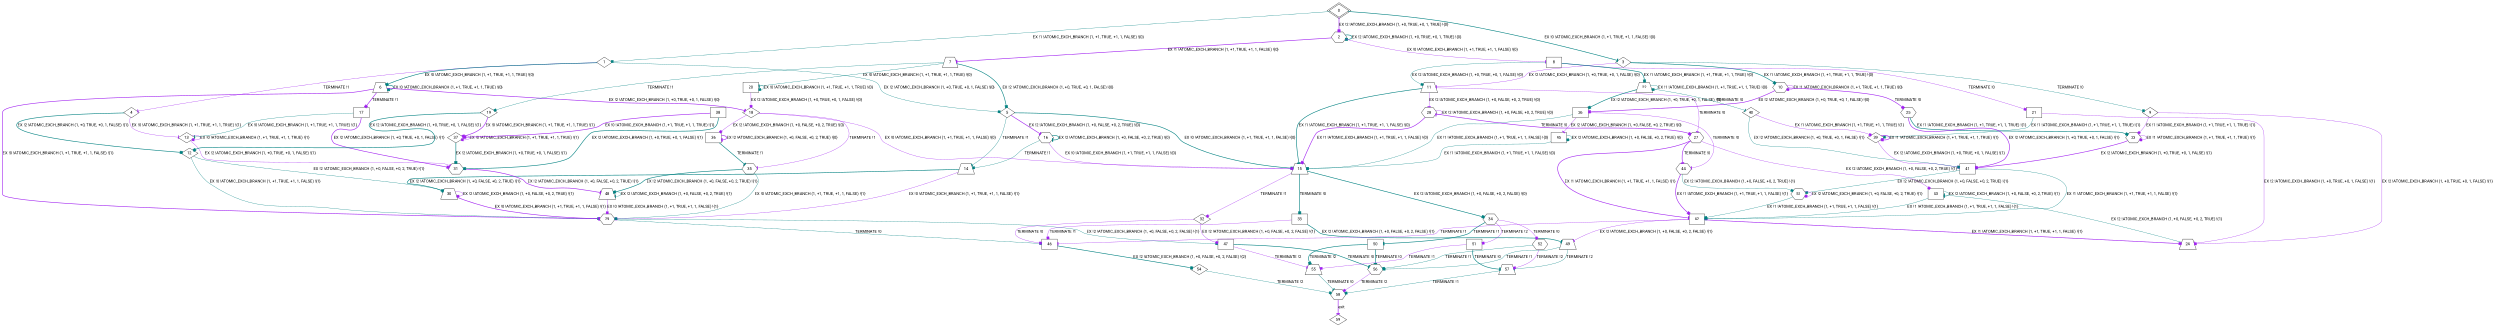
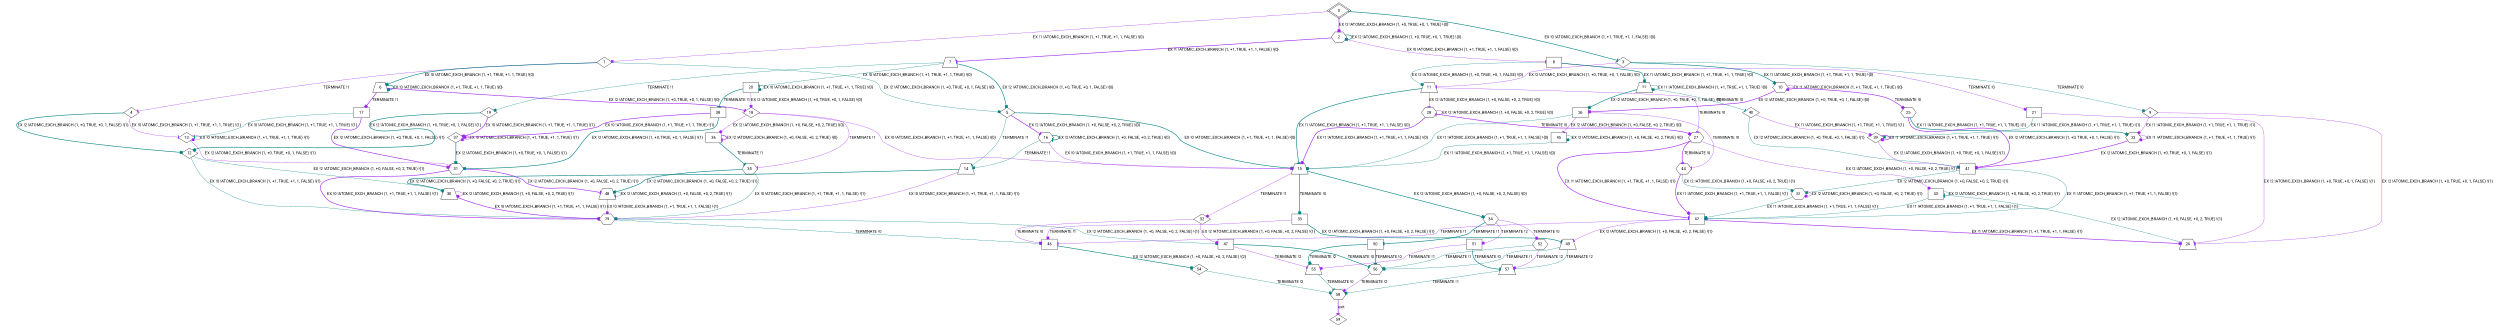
edge "0" -> "1": color teal -> purple
edge "20" -> "38": added, label "TERMINATE !1"
edge "9" -> "24": arrowhead box -> tee
edge "6" -> "29": now "31" -> "29"
